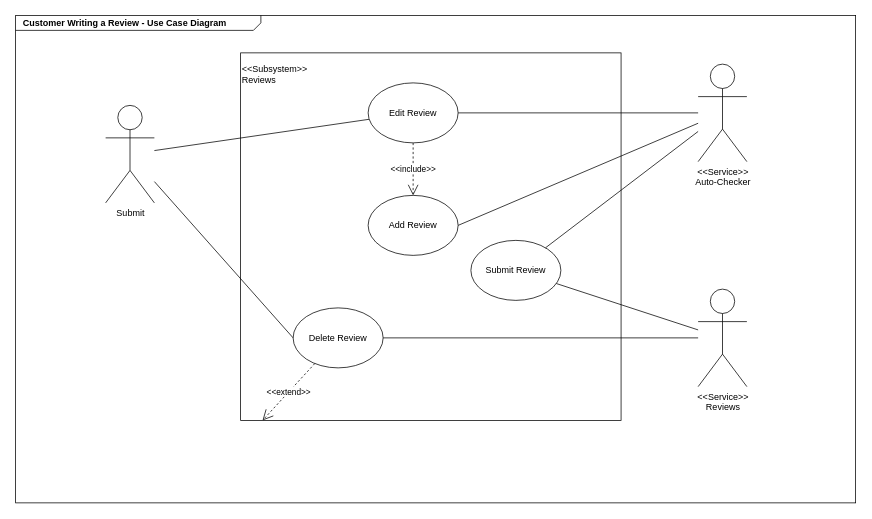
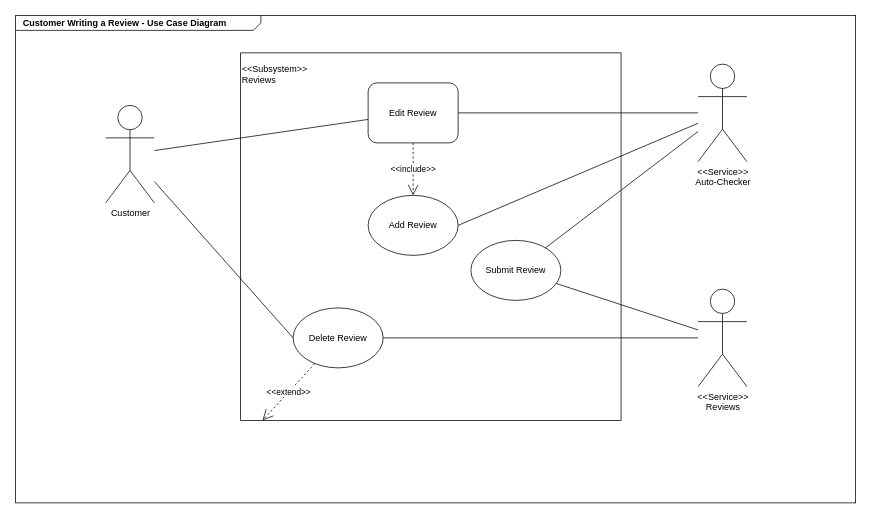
node "Edit Review": shape ellipse -> rounded rectangle
node "Submit": label "Submit" -> "Customer"
